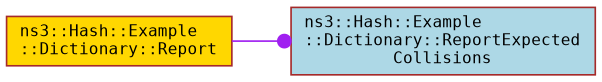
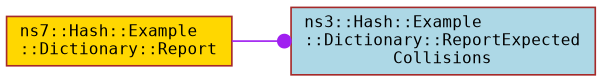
node "ns3::Hash::Example ::Dictionary::Report": label "ns3::Hash::Example ::Dictionary::Report" -> "ns7::Hash::Example ::Dictionary::Report"
